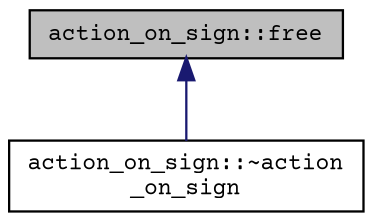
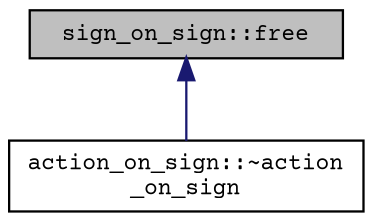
node "action_on_sign::free": label "action_on_sign::free" -> "sign_on_sign::free"
